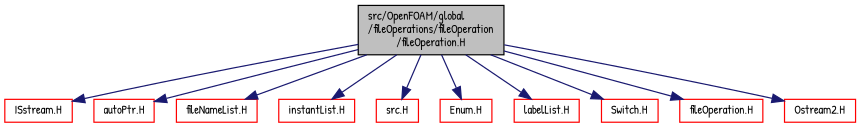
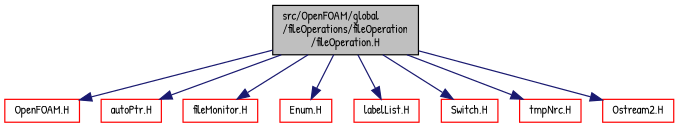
node "ISstream.H": label "ISstream.H" -> "OpenFOAM.H"
node "fileNameList.H": removed
node "instantList.H": removed
node "src.H": label "src.H" -> "fileMonitor.H"
node "fileOperation.H": label "fileOperation.H" -> "tmpNrc.H"
